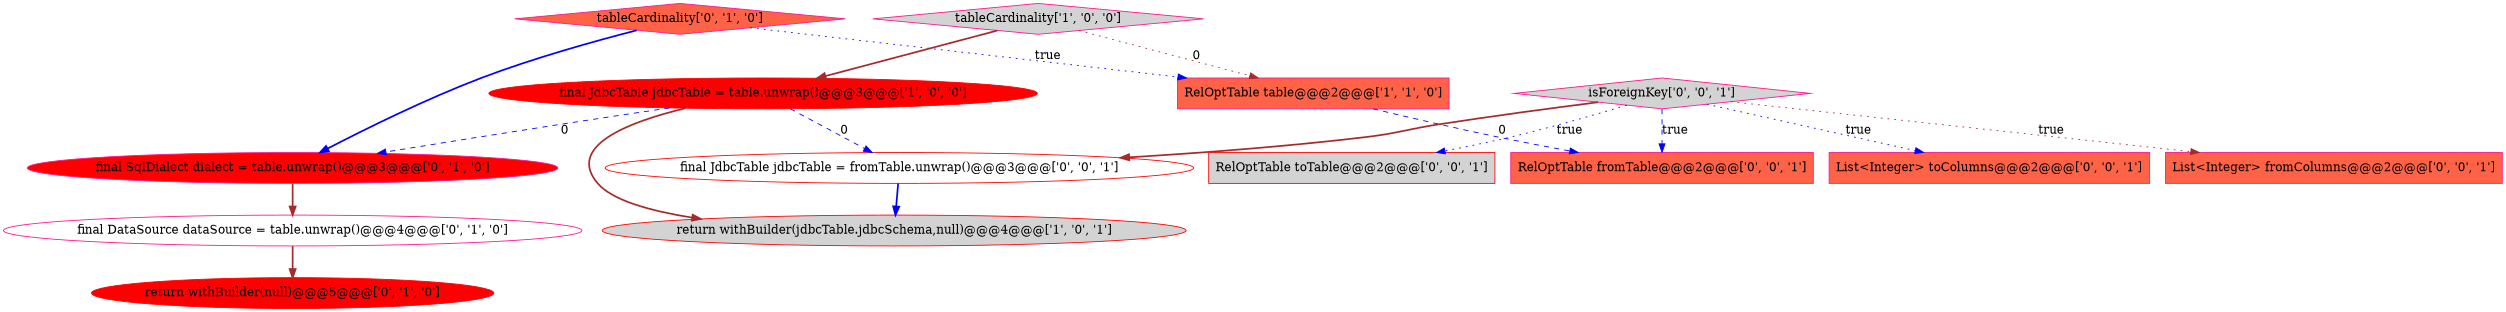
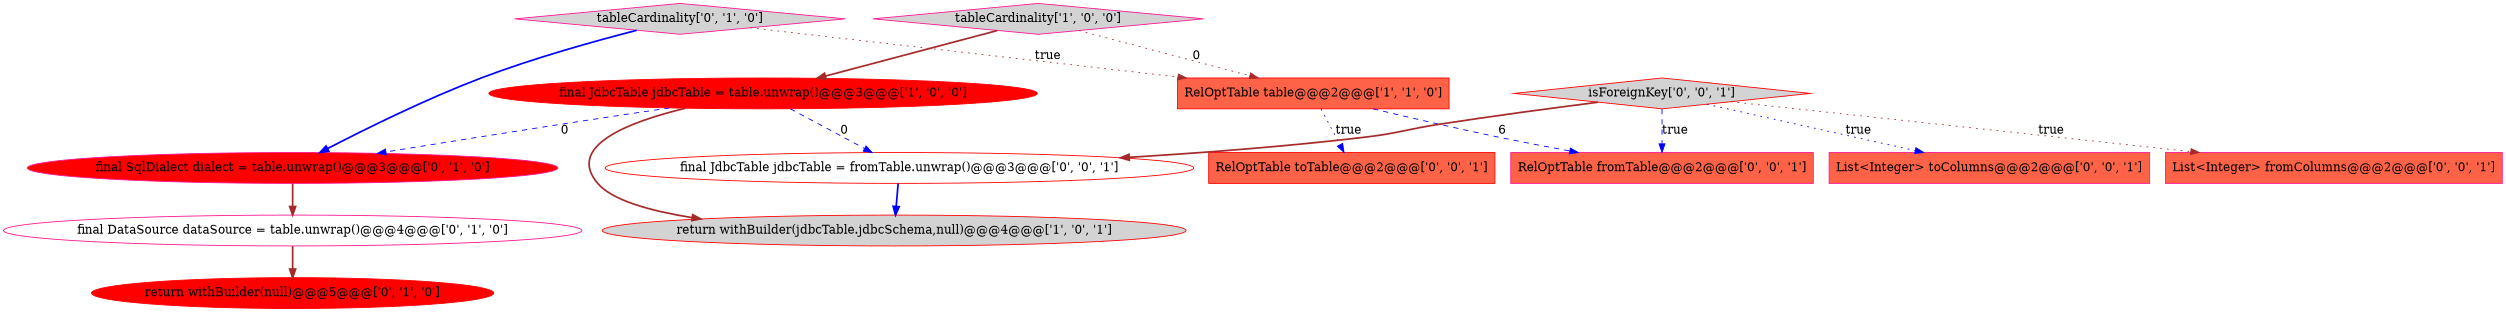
node "tableCardinality['0', '1', '0']": fillcolor tomato -> lightgray
edge "tableCardinality['0', '1', '0']" -> "RelOptTable table@@@2@@@['1', '1', '0']": color blue -> brown
node "RelOptTable table@@@2@@@['1', '1', '0']": color deeppink -> red
node "isForeignKey['0', '0', '1']": color deeppink -> red
edge "RelOptTable table@@@2@@@['1', '1', '0']" -> "RelOptTable fromTable@@@2@@@['0', '0', '1']": label "0" -> "6"
edge "isForeignKey['0', '0', '1']" -> "RelOptTable toTable@@@2@@@['0', '0', '1']": now "RelOptTable table@@@2@@@['1', '1', '0']" -> "RelOptTable toTable@@@2@@@['0', '0', '1']"
node "RelOptTable toTable@@@2@@@['0', '0', '1']": fillcolor lightgray -> tomato
